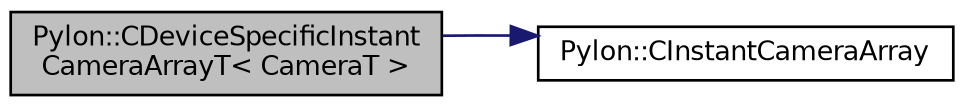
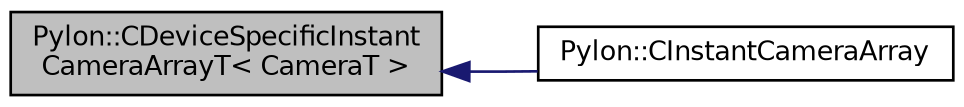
edge "Pylon::CDeviceSpecificInstant CameraArrayT< CameraT >" -> "Pylon::CInstantCameraArray": reversed
